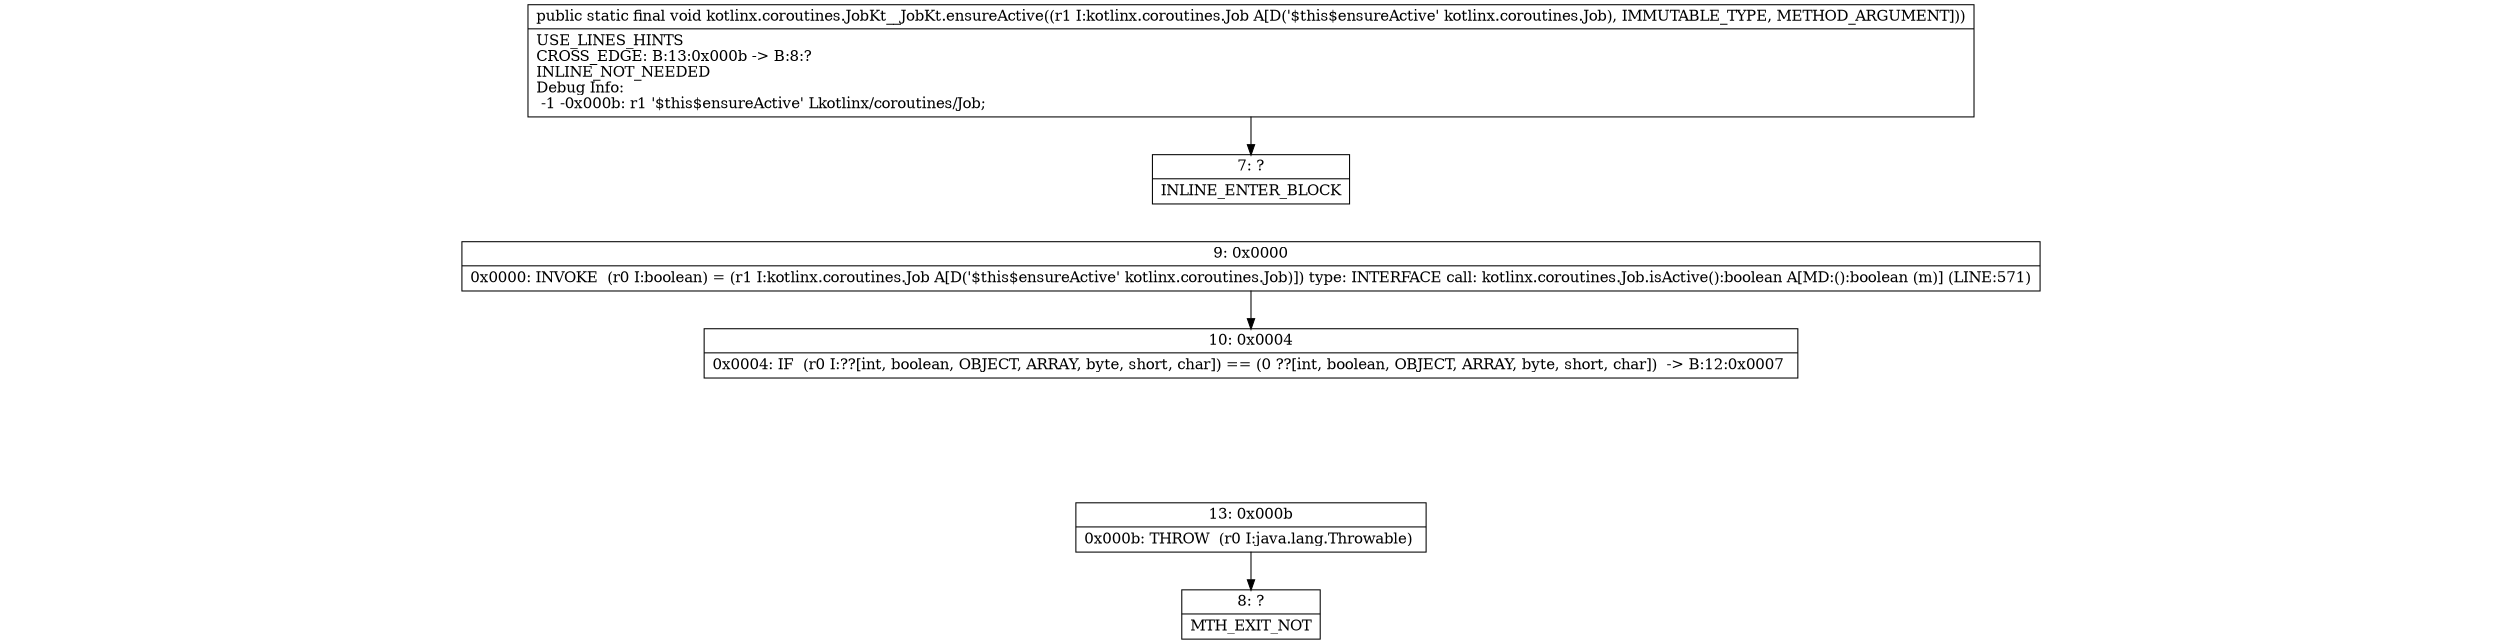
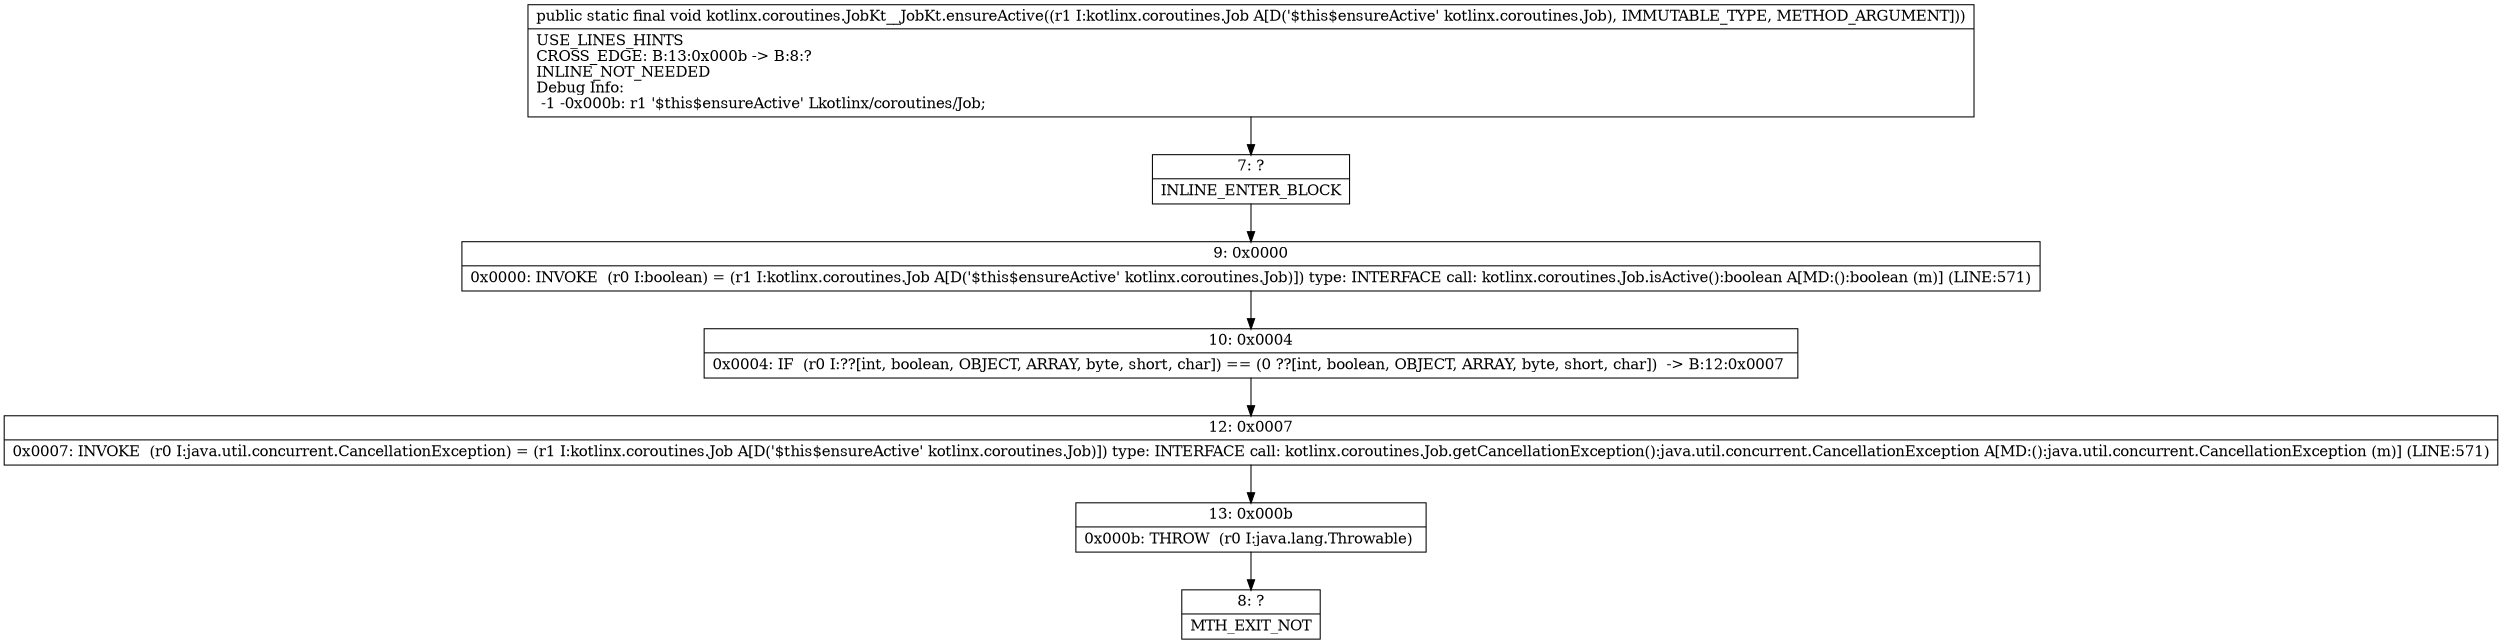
edge "7: ?" -> "9: 0x0000": added
node "12: 0x0007": added
